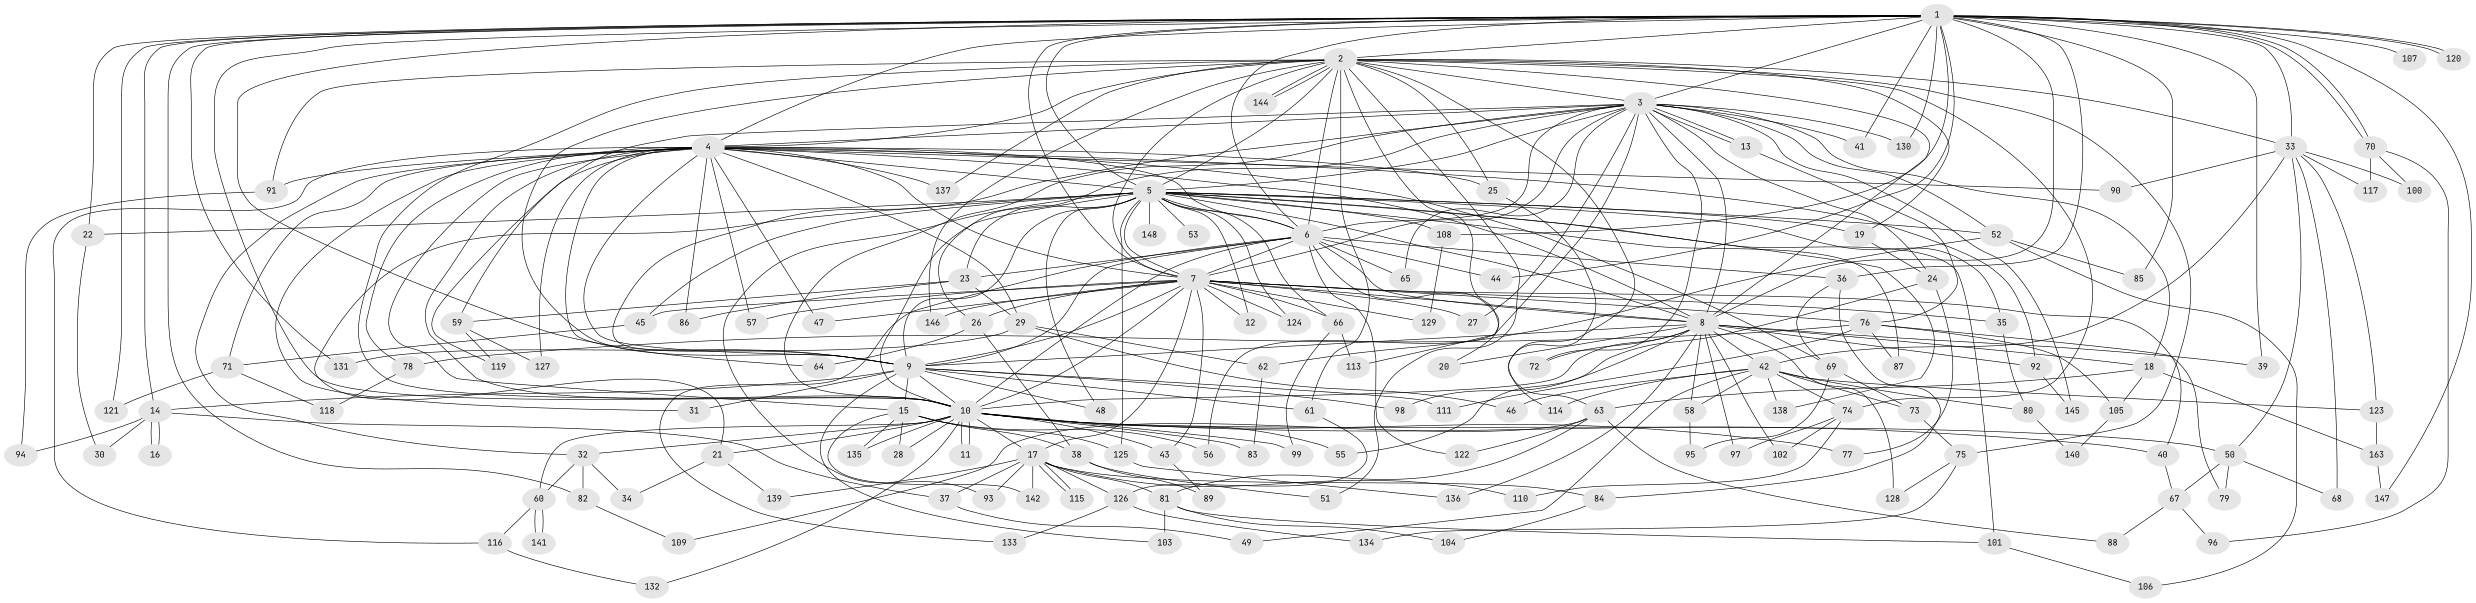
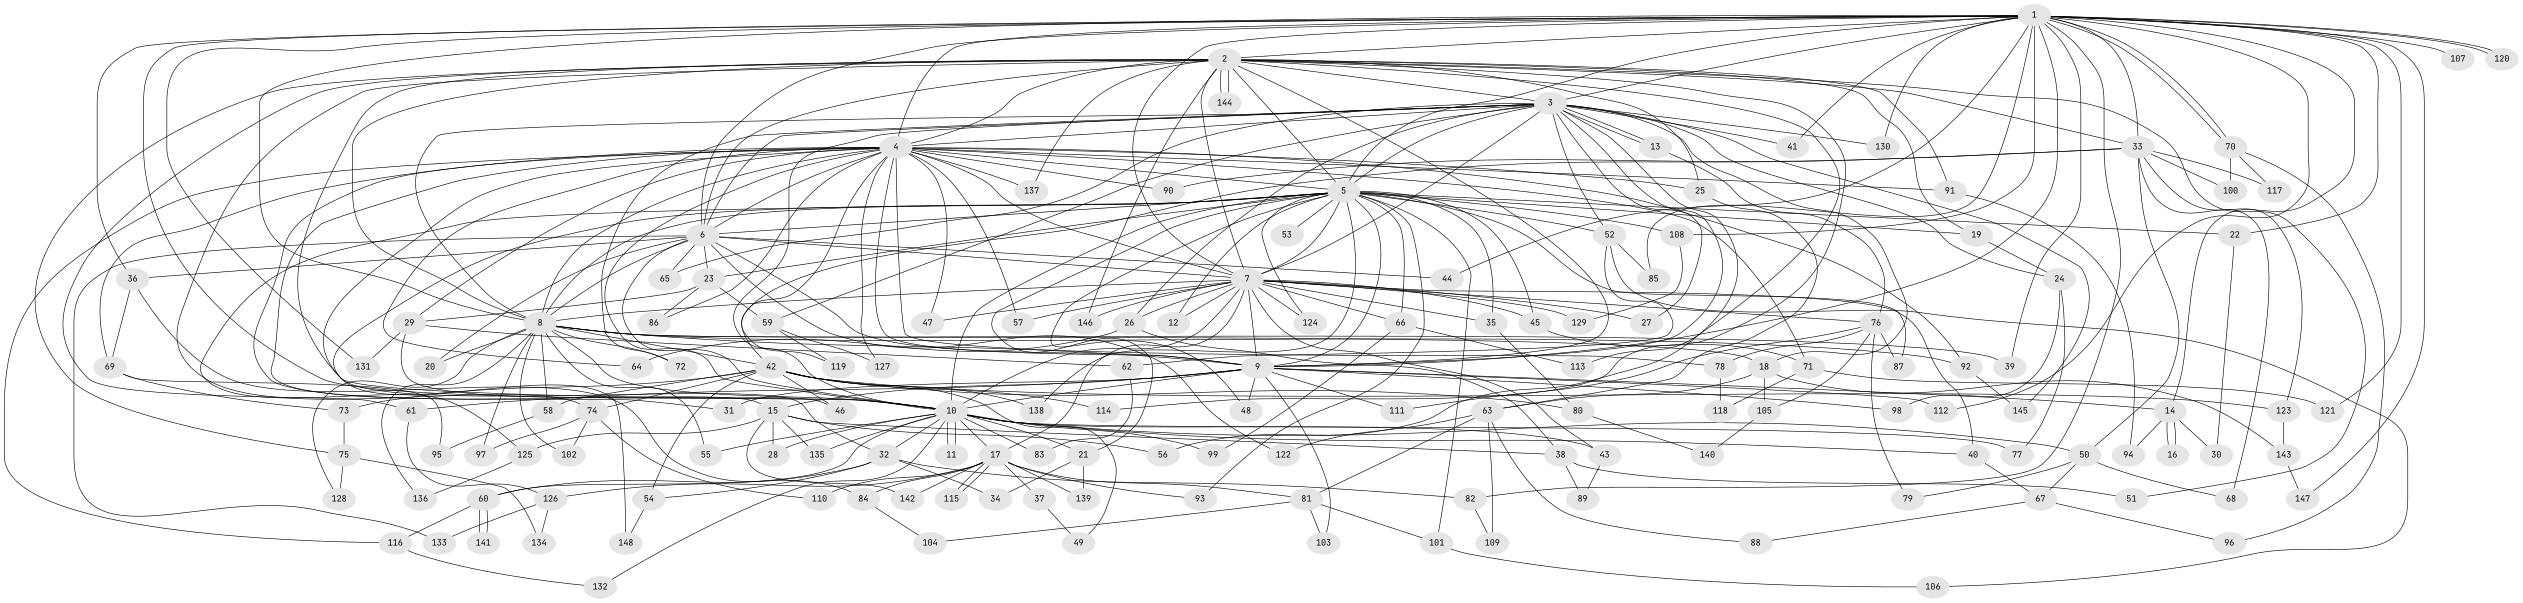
node "112": added
edge "14" -- "37": removed
node "163": label "163" -> "143"
node "54": added
